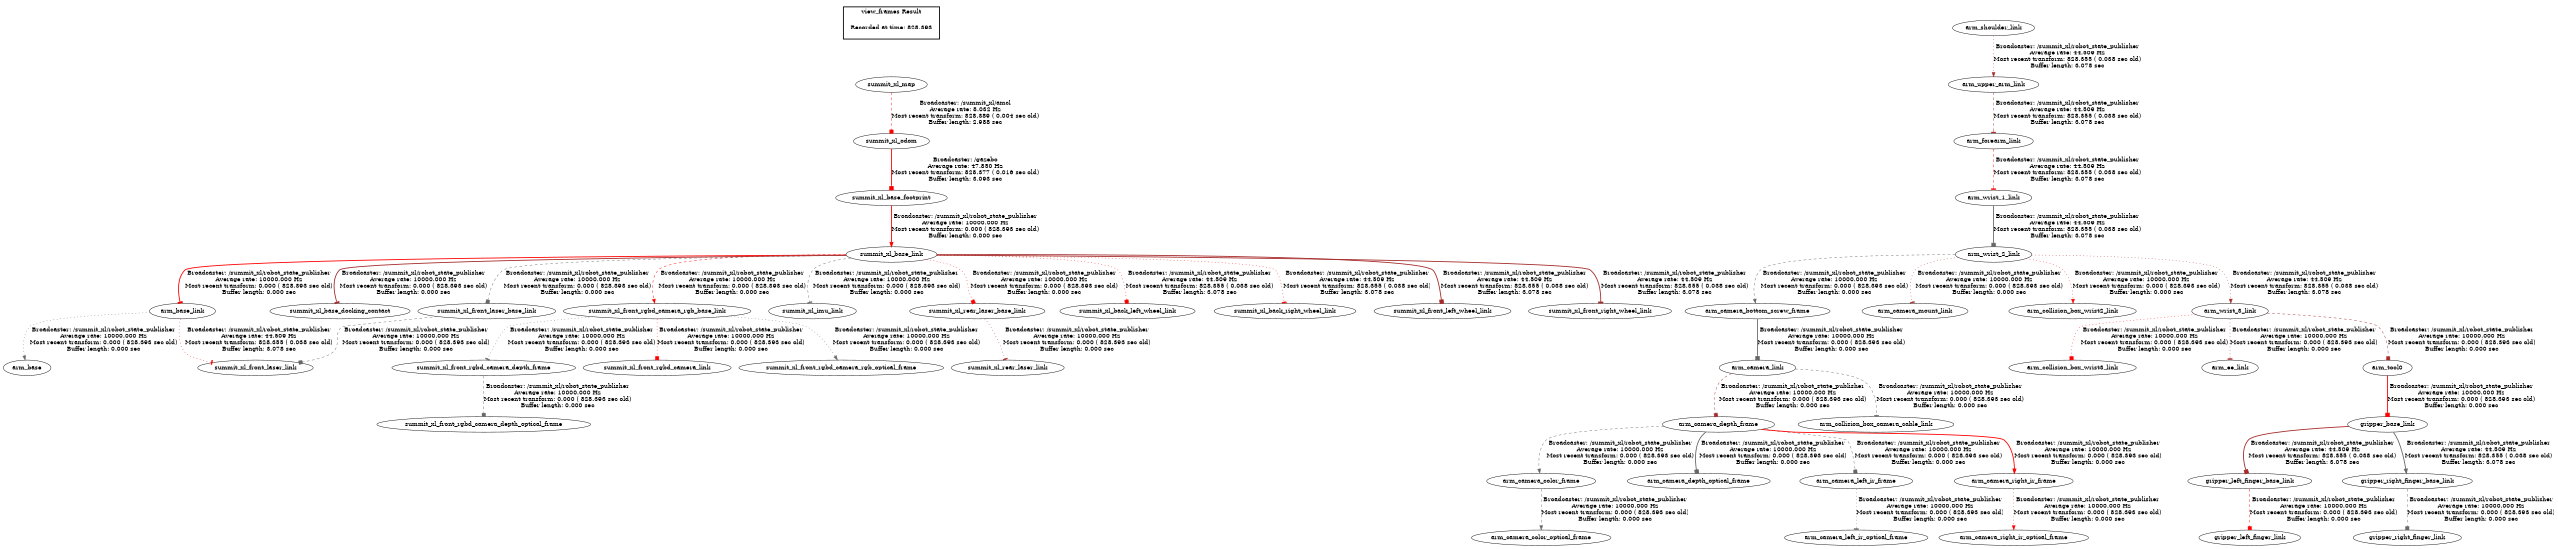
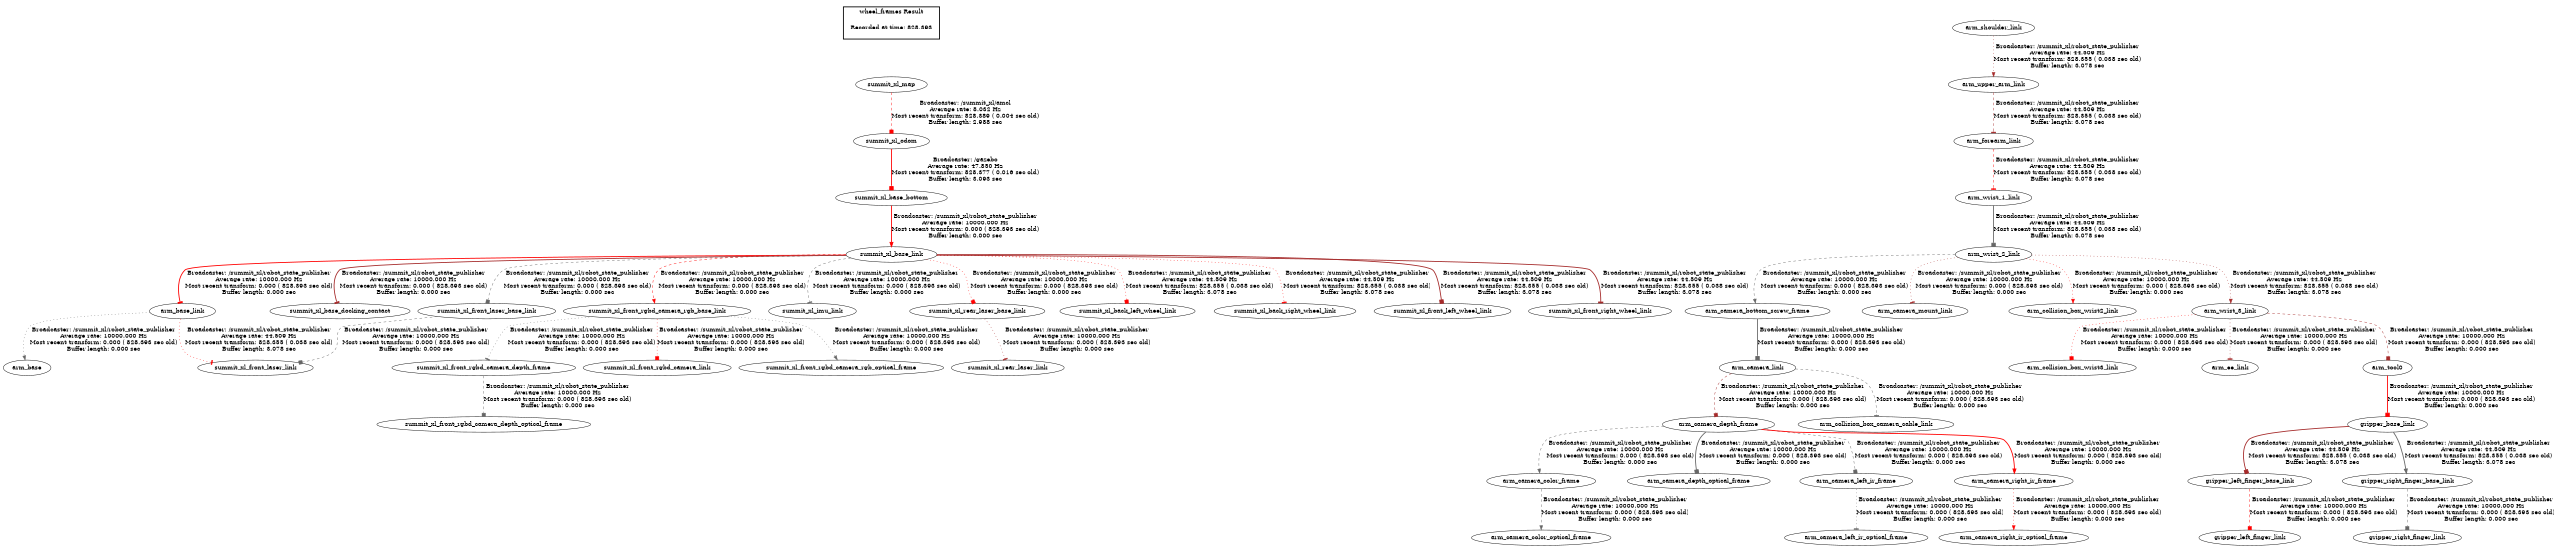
cluster "view_frames Result": label "view_frames Result" -> "wheel_frames Result"
node "summit_xl_base_footprint": label "summit_xl_base_footprint" -> "summit_xl_base_bottom"
